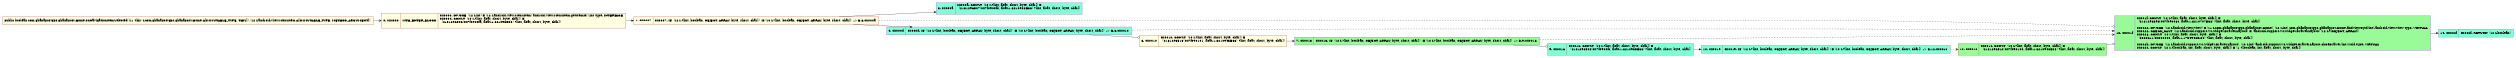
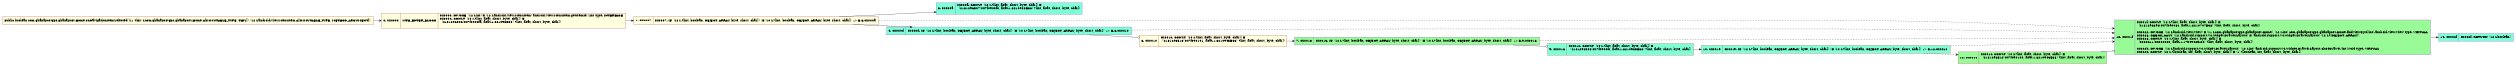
edge "1: 0x0007" -> "13: 0x001f": arrowhead odot -> vee
edge "10: 0x0019" -> "13: 0x001f": added
